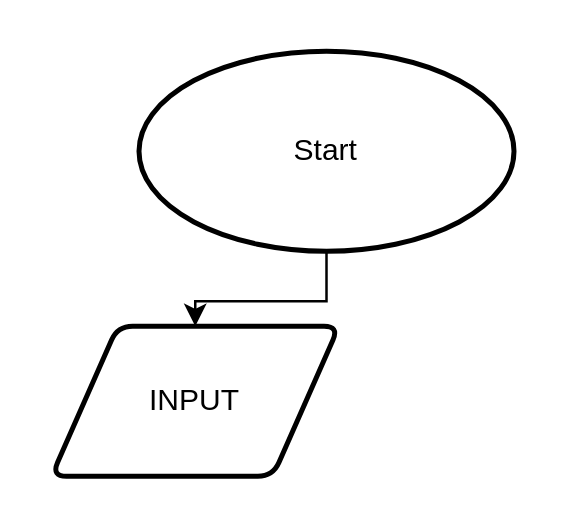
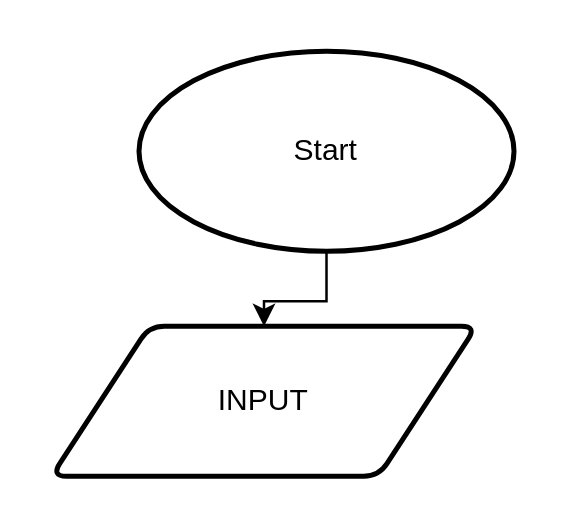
node "INPUT": size 288x150 -> 425x150
